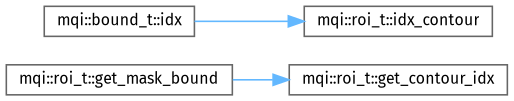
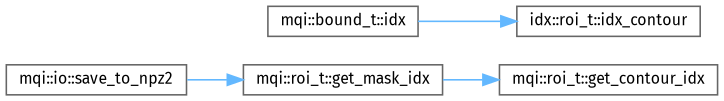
node "mqi::roi_t::idx_contour": label "mqi::roi_t::idx_contour" -> "idx::roi_t::idx_contour"
node "mqi::io::save_to_npz2": added
node "mqi::roi_t::get_mask_bound": label "mqi::roi_t::get_mask_bound" -> "mqi::roi_t::get_mask_idx"
